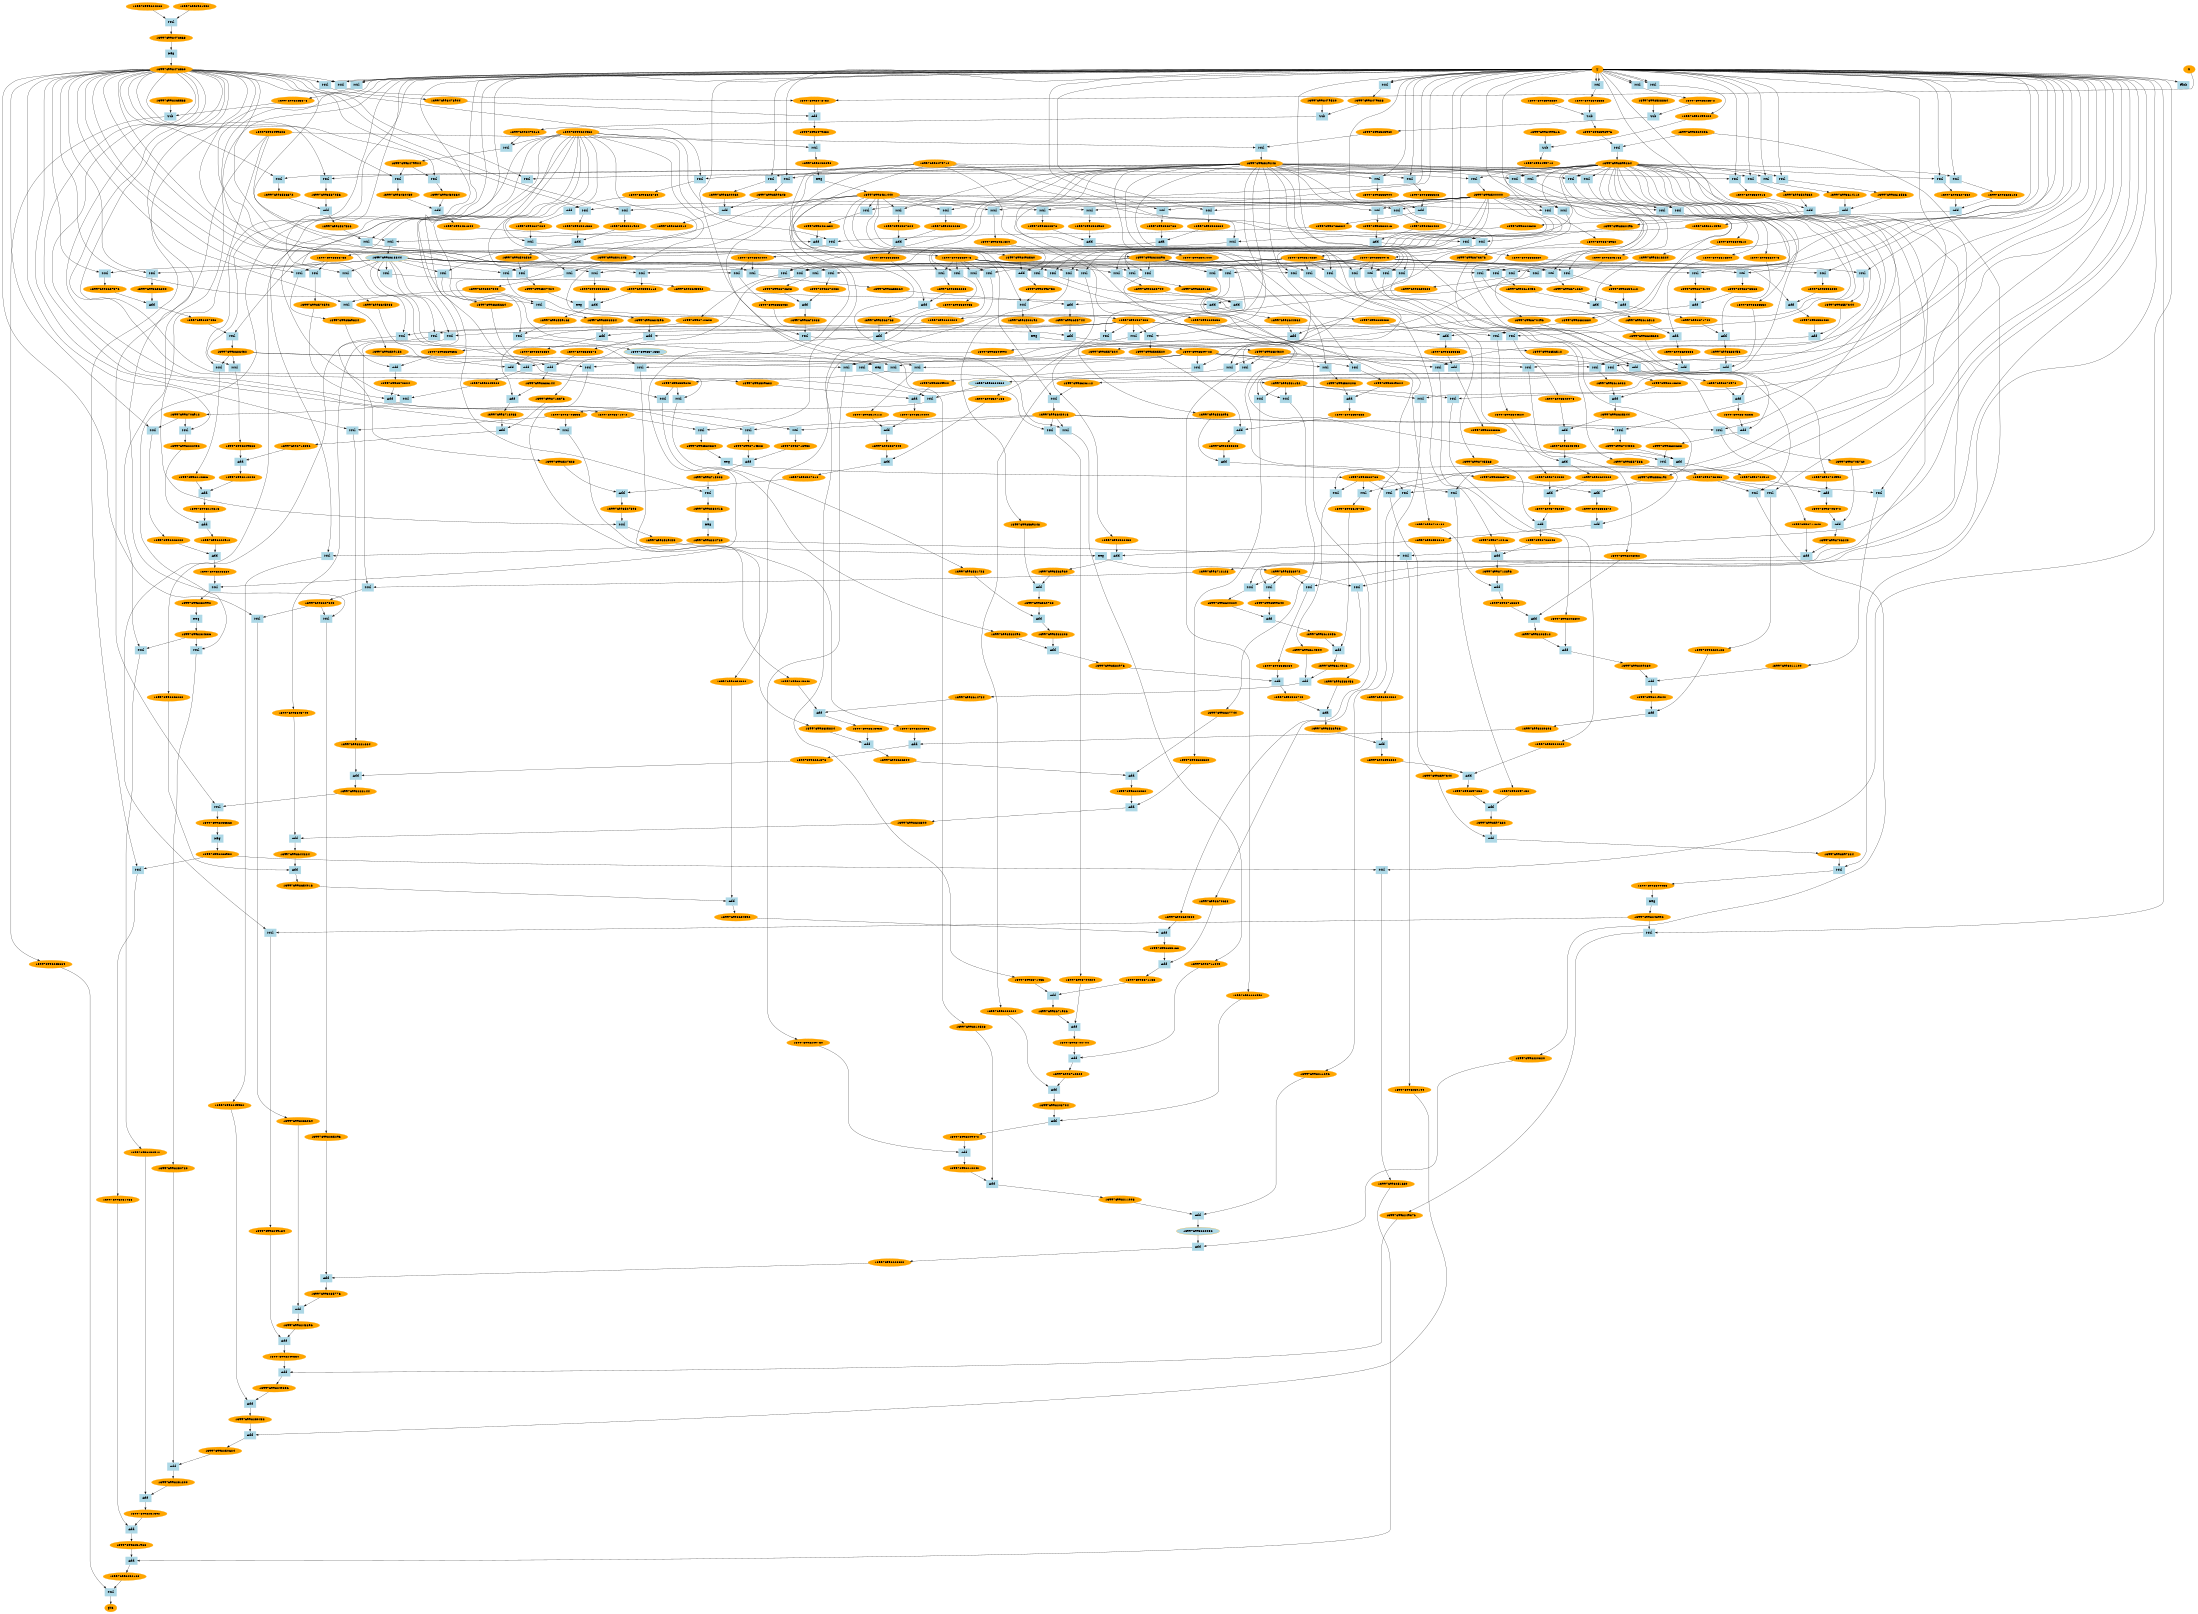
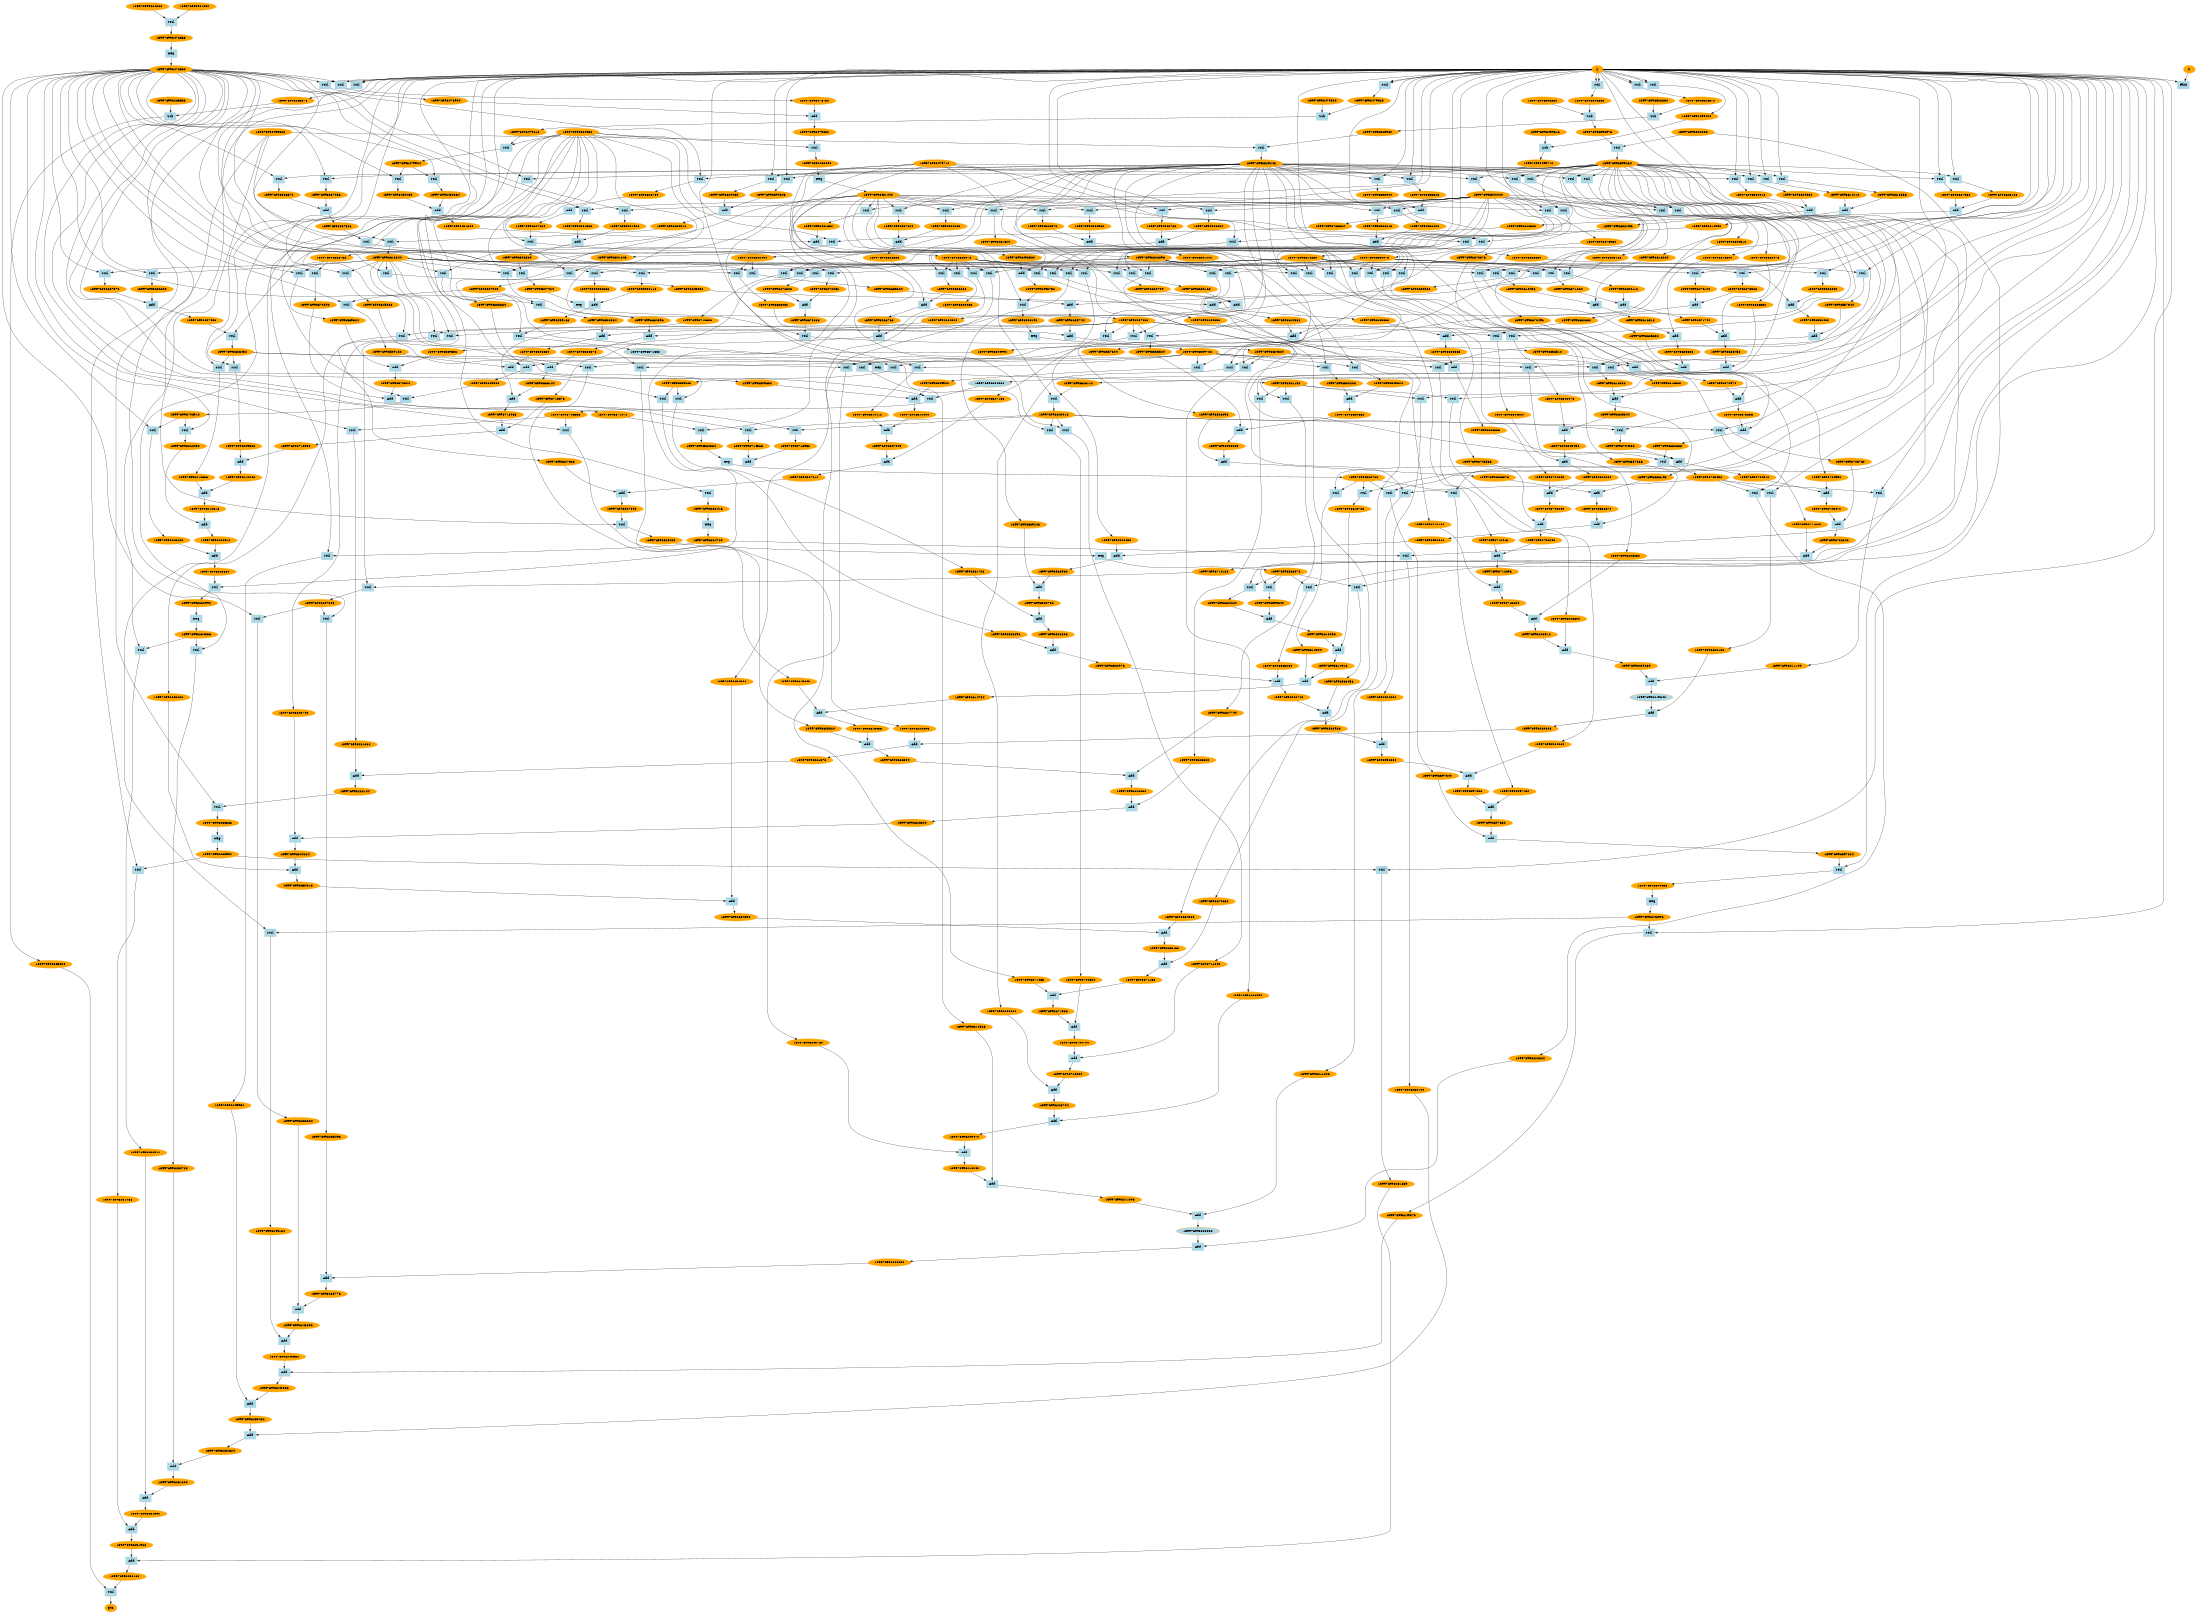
edge "x" -> "139976998478752": now "x" -> "Tanh"
node "139976998613344": fillcolor lightblue -> orange
node "139976998715008": removed
node "139976998219840": fillcolor orange -> lightblue
